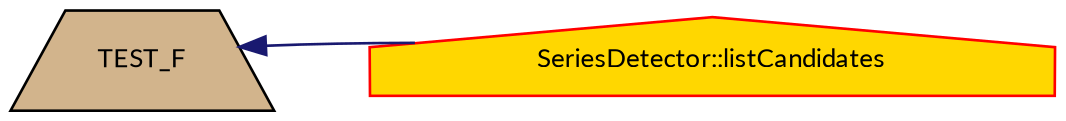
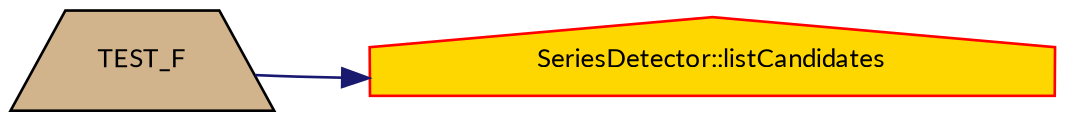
edge "SeriesDetector::listCandidates" -> "TEST_F": reversed
